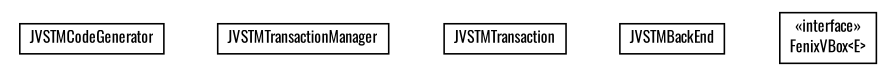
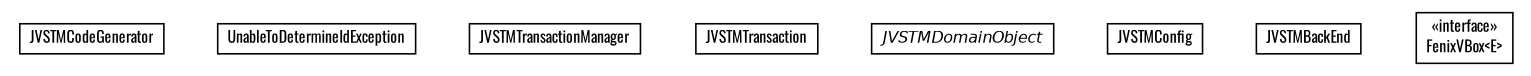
node "UnableToDetermineIdException": added
node "JVSTMDomainObject": added
node "JVSTMConfig": added
